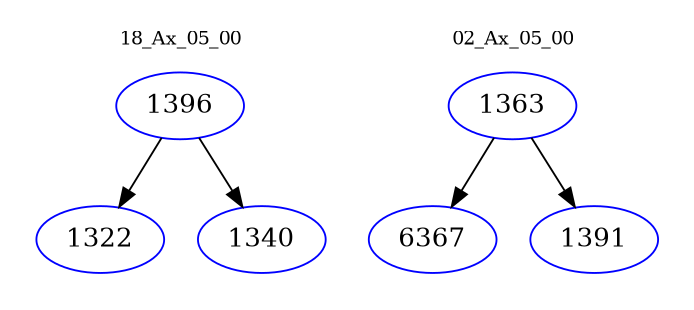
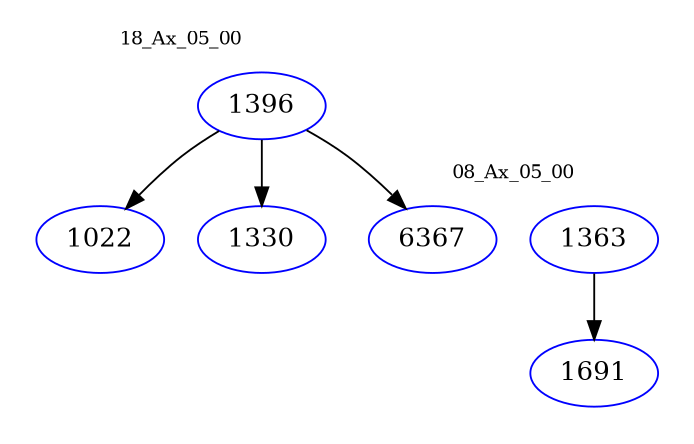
cluster "02_Ax_05_00": label "02_Ax_05_00" -> "08_Ax_05_00"
edge "1363" -> "6367": now "1396" -> "6367"
node "1322": label "1322" -> "1022"
node "1340": label "1340" -> "1330"
node "1391": label "1391" -> "1691"
